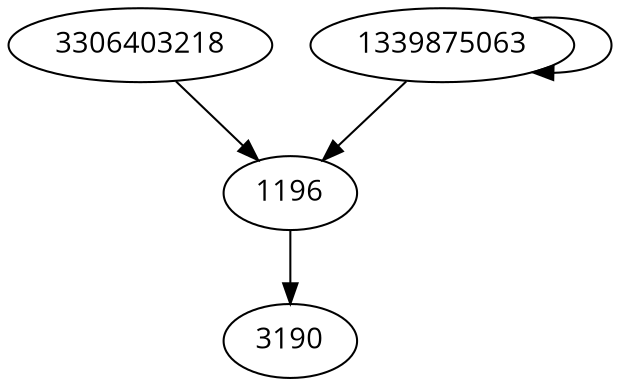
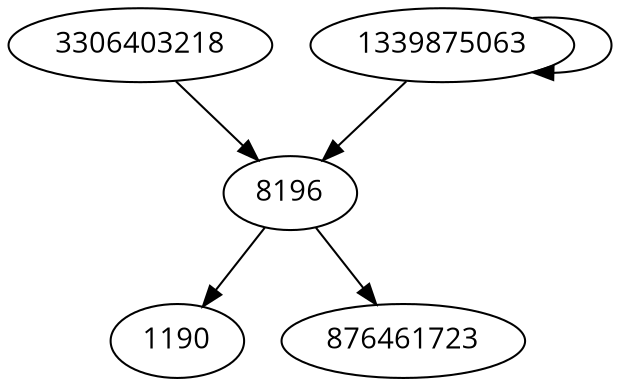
node "1196": label "1196" -> "8196"
node "3190": label "3190" -> "1190"
node "876461723": added
